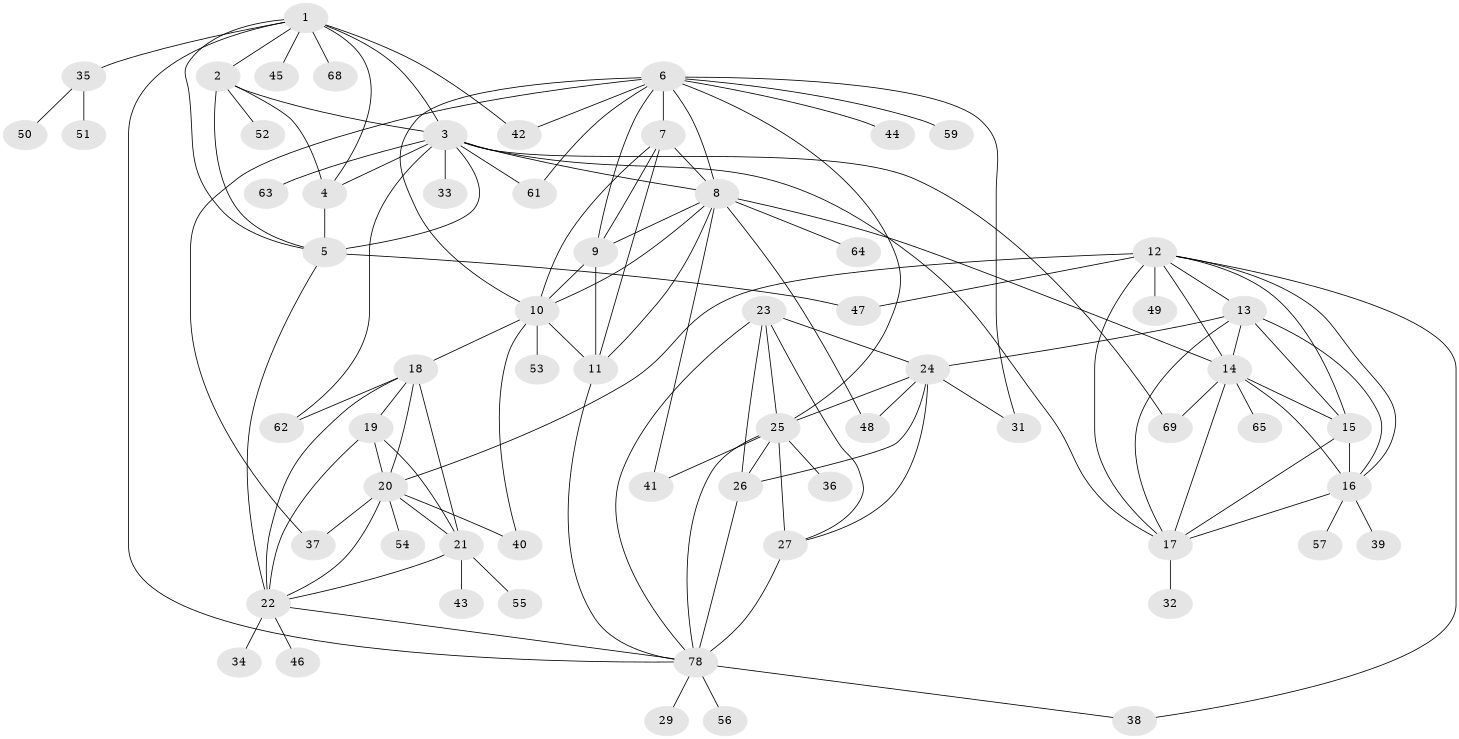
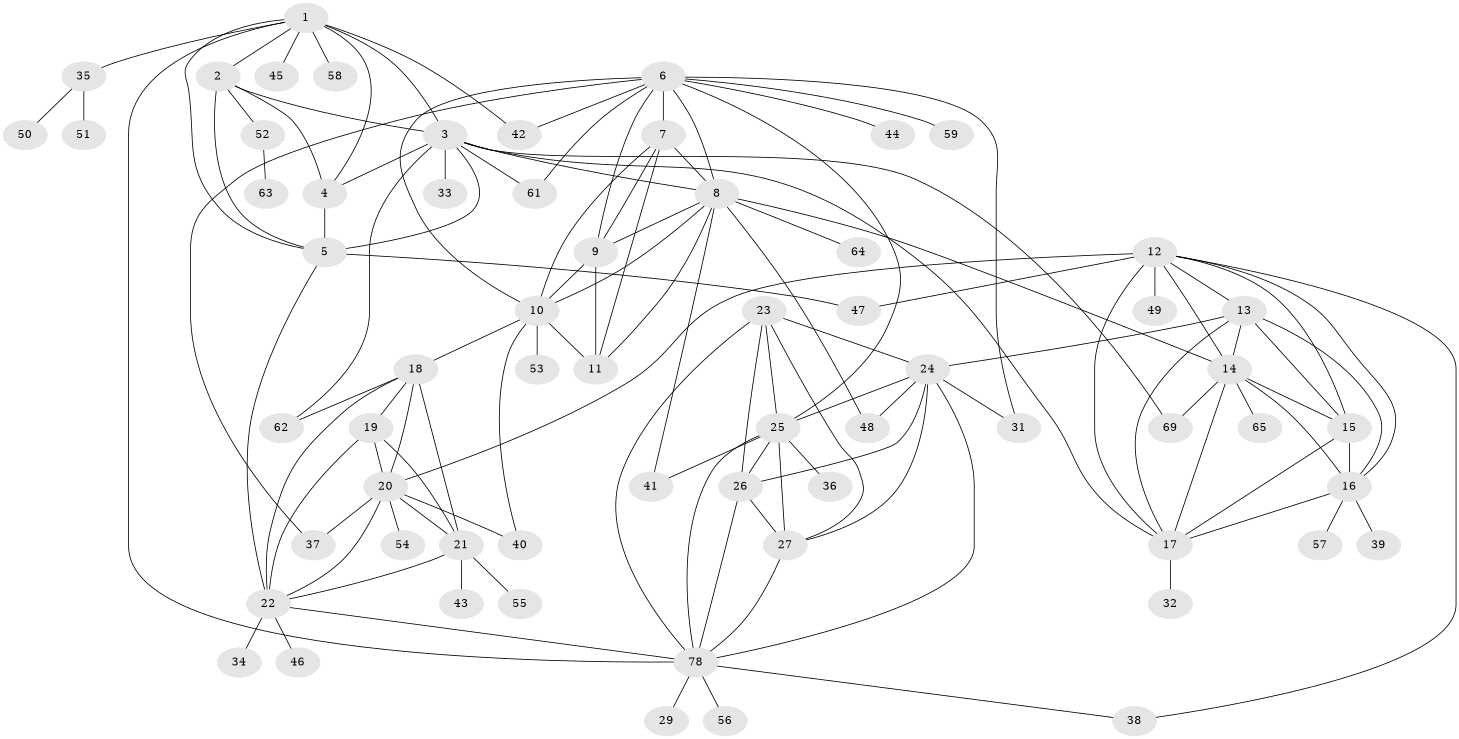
node "68": label "68" -> "58"
edge "3" -- "63": now "52" -- "63"
edge "26" -- "27": added
edge "11" -- "78": now "24" -- "78"
